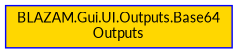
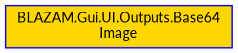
node "BLAZAM.Gui.UI.Outputs.Base64 Outputs": label "BLAZAM.Gui.UI.Outputs.Base64 Outputs" -> "BLAZAM.Gui.UI.Outputs.Base64 Image"
